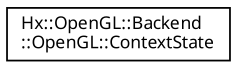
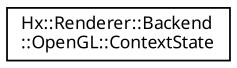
node "Hx::OpenGL::Backend ::OpenGL::ContextState": label "Hx::OpenGL::Backend ::OpenGL::ContextState" -> "Hx::Renderer::Backend ::OpenGL::ContextState"
